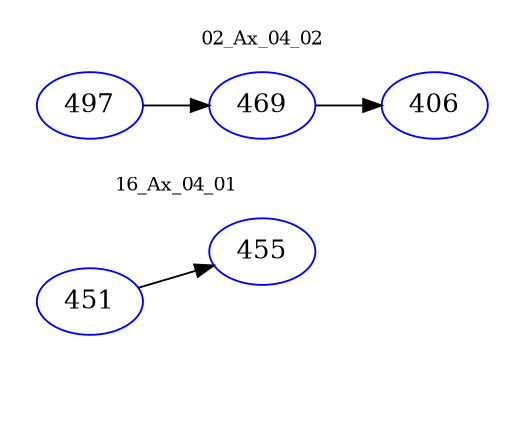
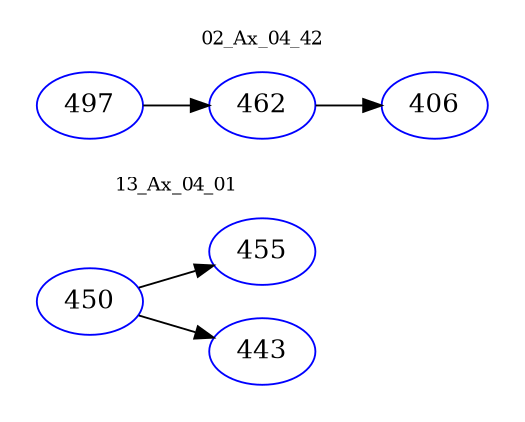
cluster "02_Ax_04_02": label "02_Ax_04_02" -> "02_Ax_04_42"
node "469": label "469" -> "462"
cluster "16_Ax_04_01": label "16_Ax_04_01" -> "13_Ax_04_01"
node "451": label "451" -> "450"
node "443": added
